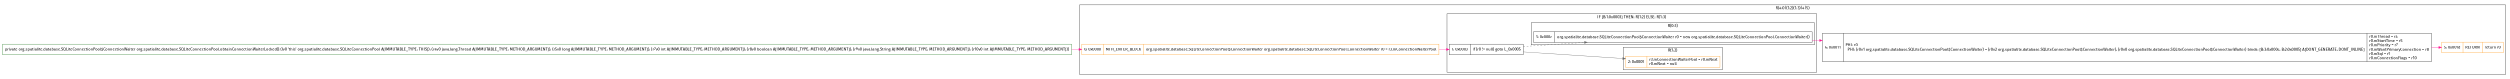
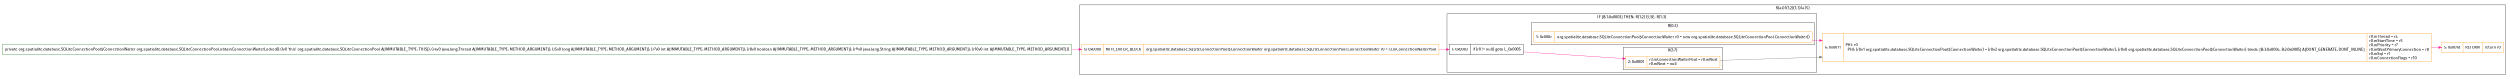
node "3: 0x000c": color black -> darkorange
edge "1: 0x0003" -> "3: 0x000c": removed
node "4: 0x0011": color black -> darkorange
cluster "R(1:2)": label "R(1:2)" -> "R(1:7)"
edge "1: 0x0003" -> "2: 0x0005": color gray40 -> deeppink
edge "2: 0x0005" -> "4: 0x0011": added
